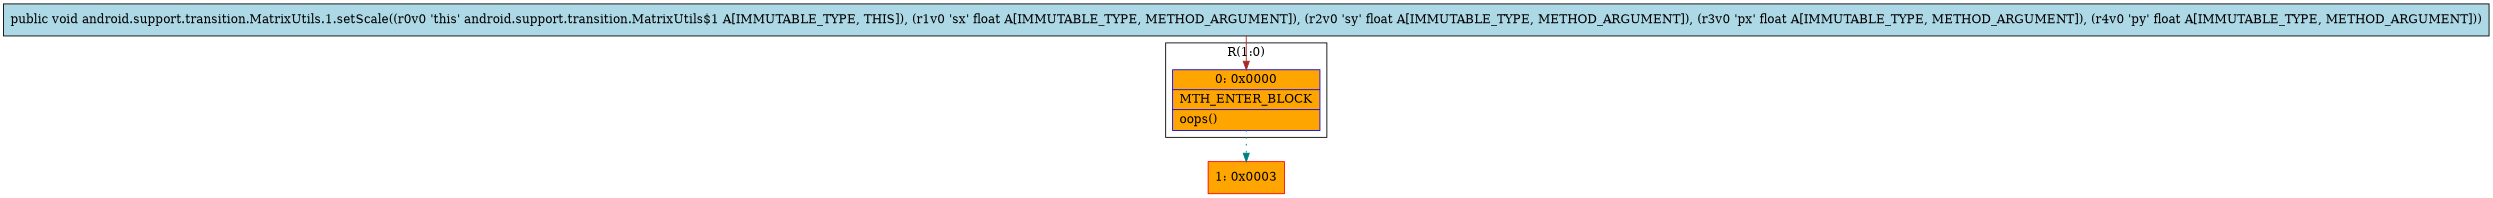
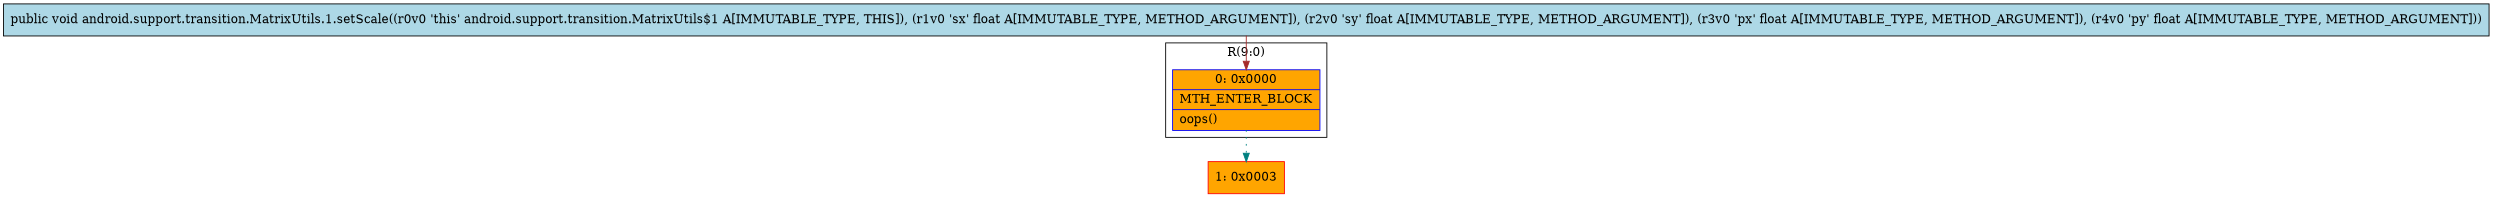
cluster "R(1:0)": label "R(1:0)" -> "R(9:0)"
